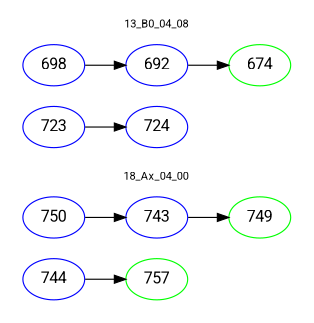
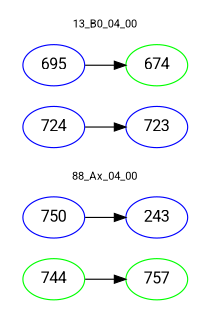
cluster "13_B0_04_08": label "13_B0_04_08" -> "13_B0_04_00"
node "698": removed
node "692": label "692" -> "695"
edge "723" -> "724": reversed
cluster "18_Ax_04_00": label "18_Ax_04_00" -> "88_Ax_04_00"
node "743": label "743" -> "243"
node "749": removed
node "744": color blue -> green
